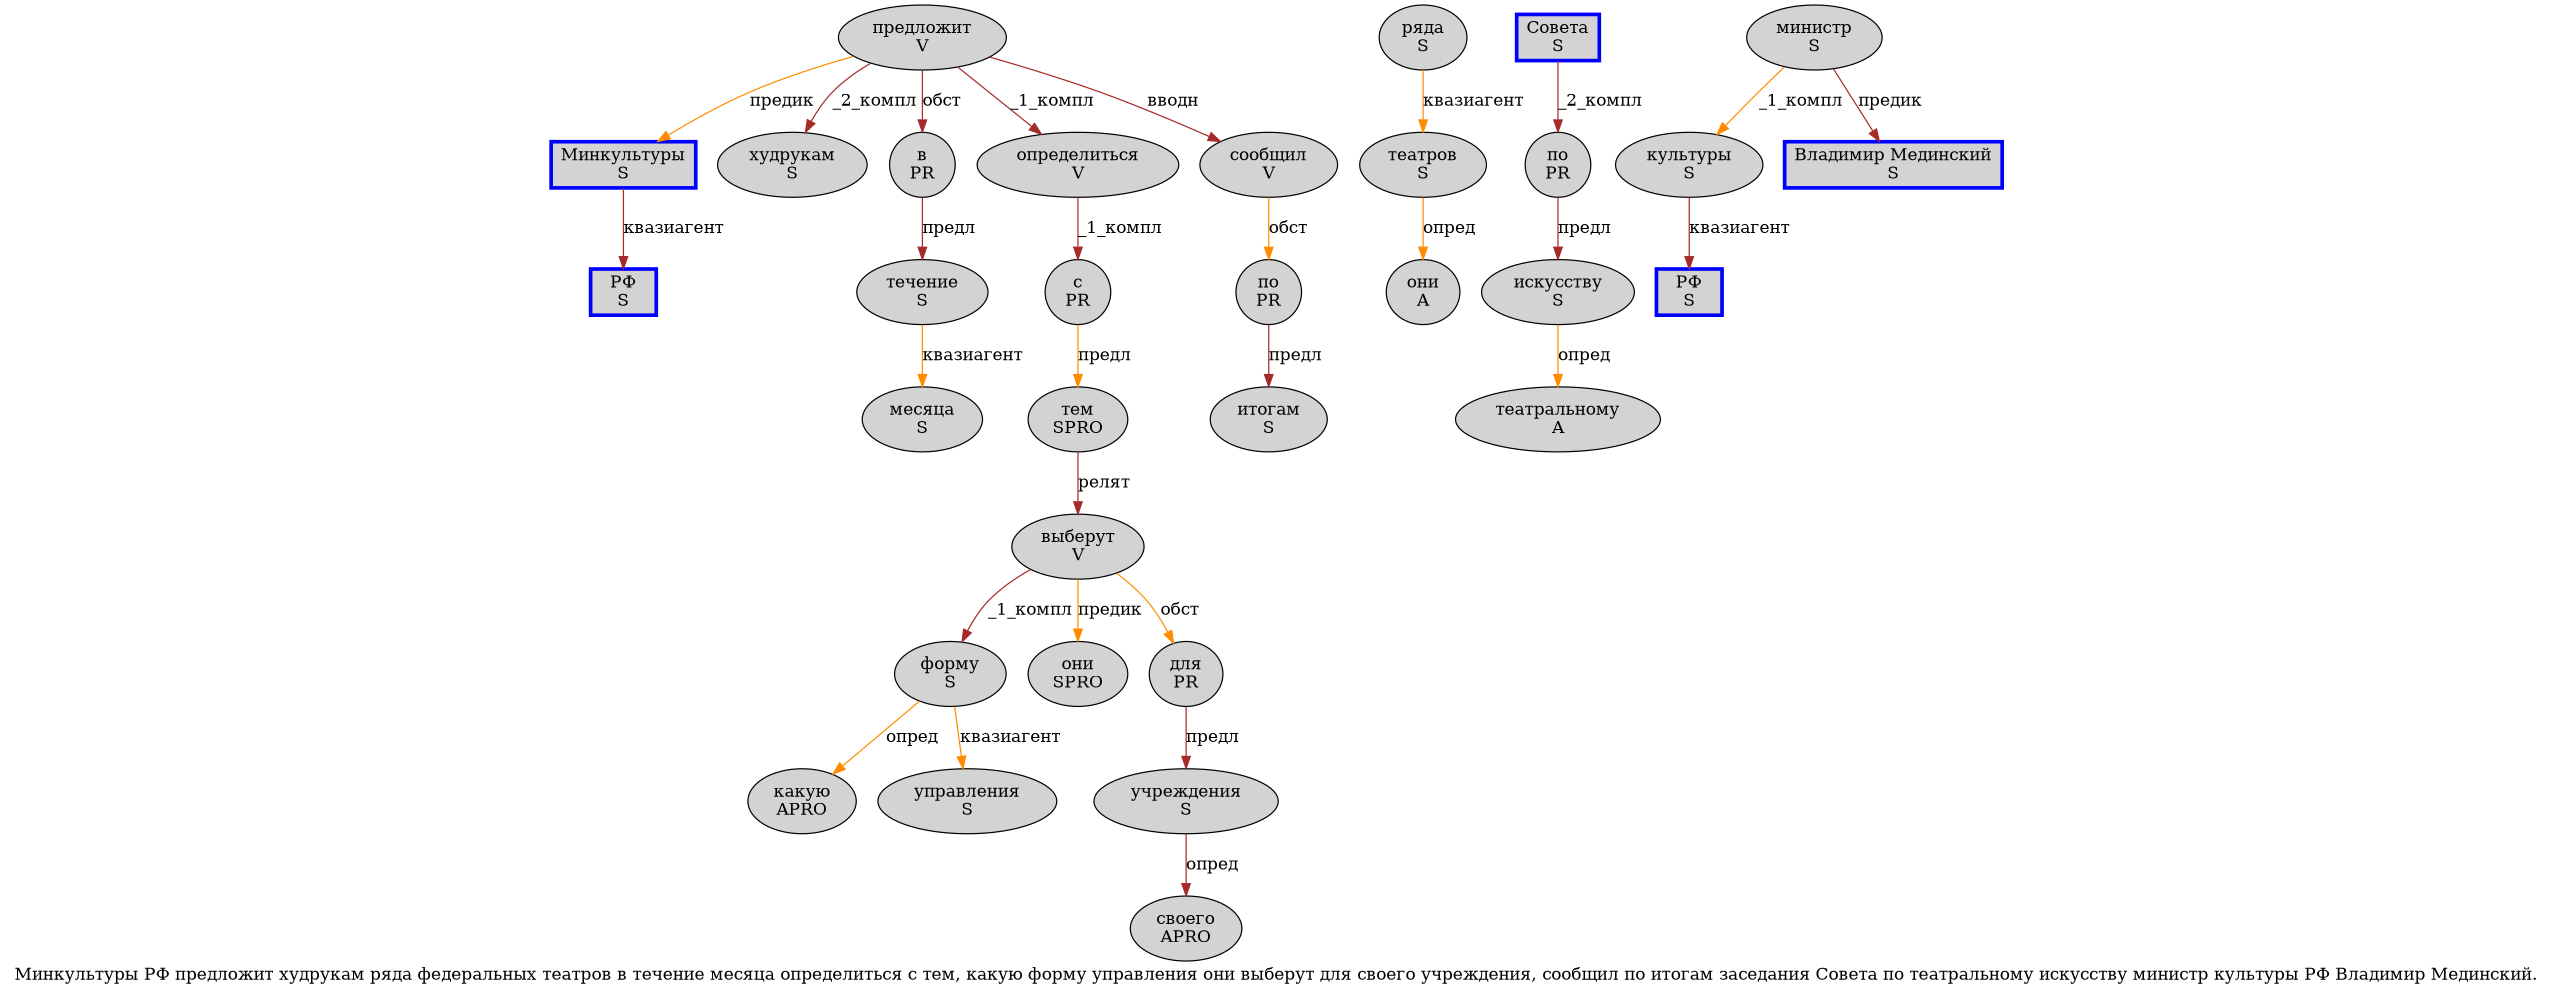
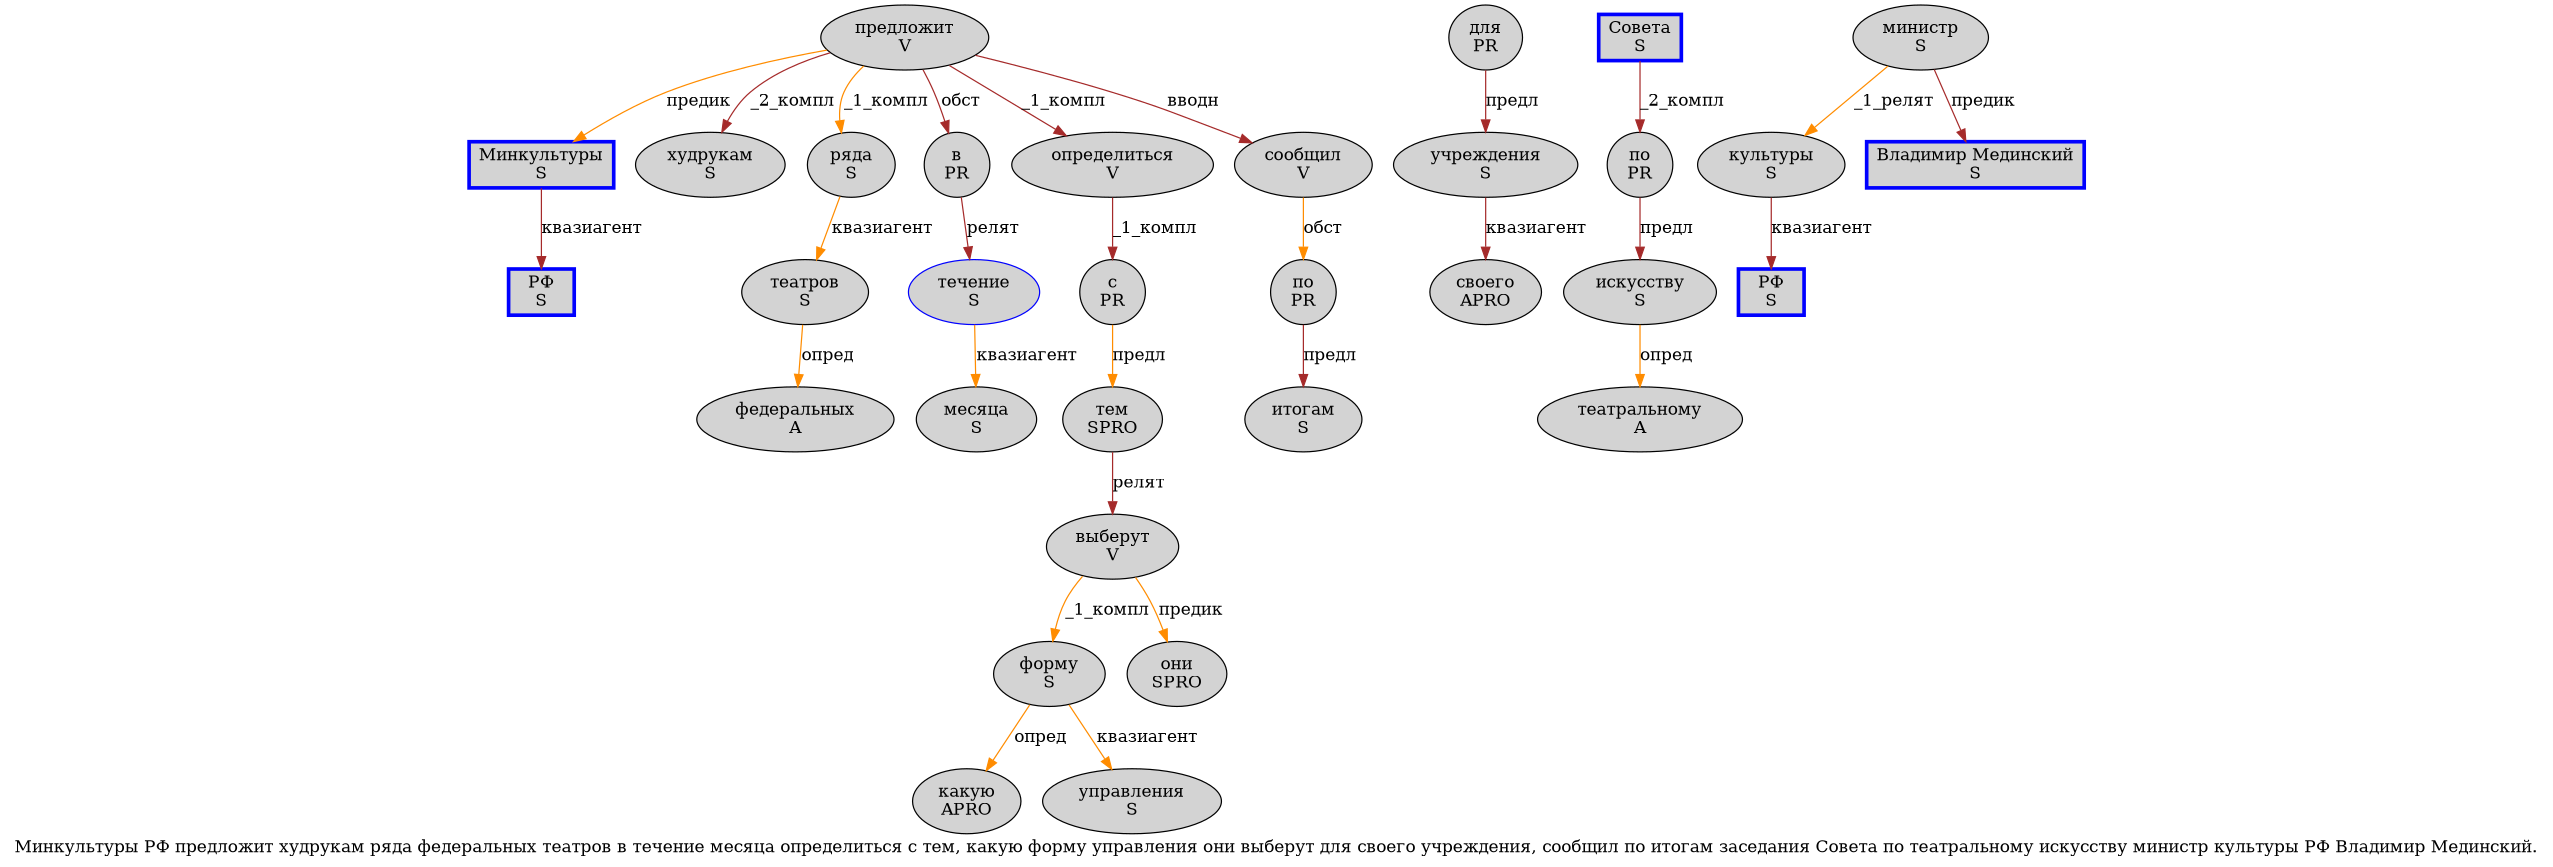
edge "предложит V" -> "ряда S": added, label "_1_компл"
edge "министр S" -> "культуры S": label "_1_компл" -> "_1_релят"
edge "в PR" -> "течение S": label "предл" -> "релят"
node "течение S": color black -> blue
node "они A": label "они A" -> "федеральных A"
edge "выберут V" -> "форму S": color brown -> darkorange
edge "выберут V" -> "для PR": removed, label "обст"
edge "учреждения S" -> "своего APRO": label "опред" -> "квазиагент"
